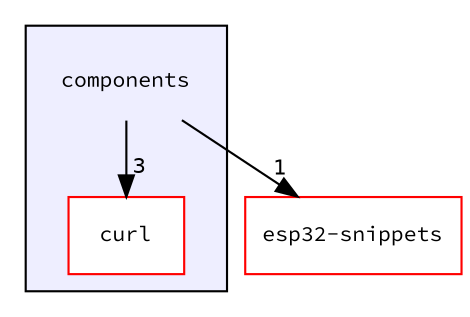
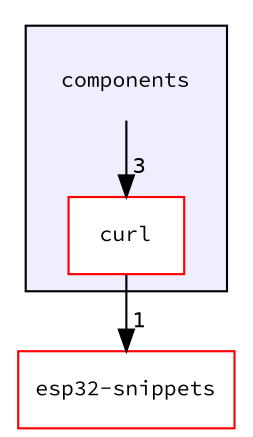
edge "components" -> "esp32-snippets": now "curl" -> "esp32-snippets"
